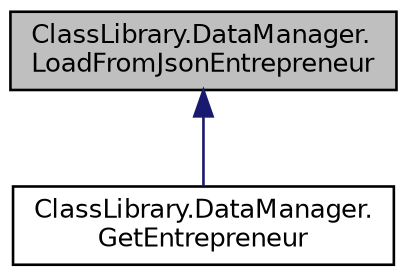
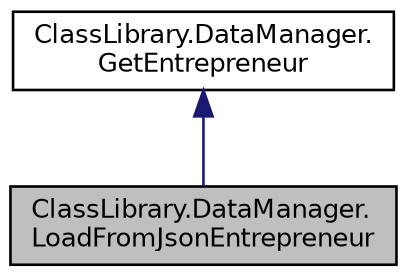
edge "ClassLibrary.DataManager. GetEntrepreneur" -> "ClassLibrary.DataManager. LoadFromJsonEntrepreneur": reversed
